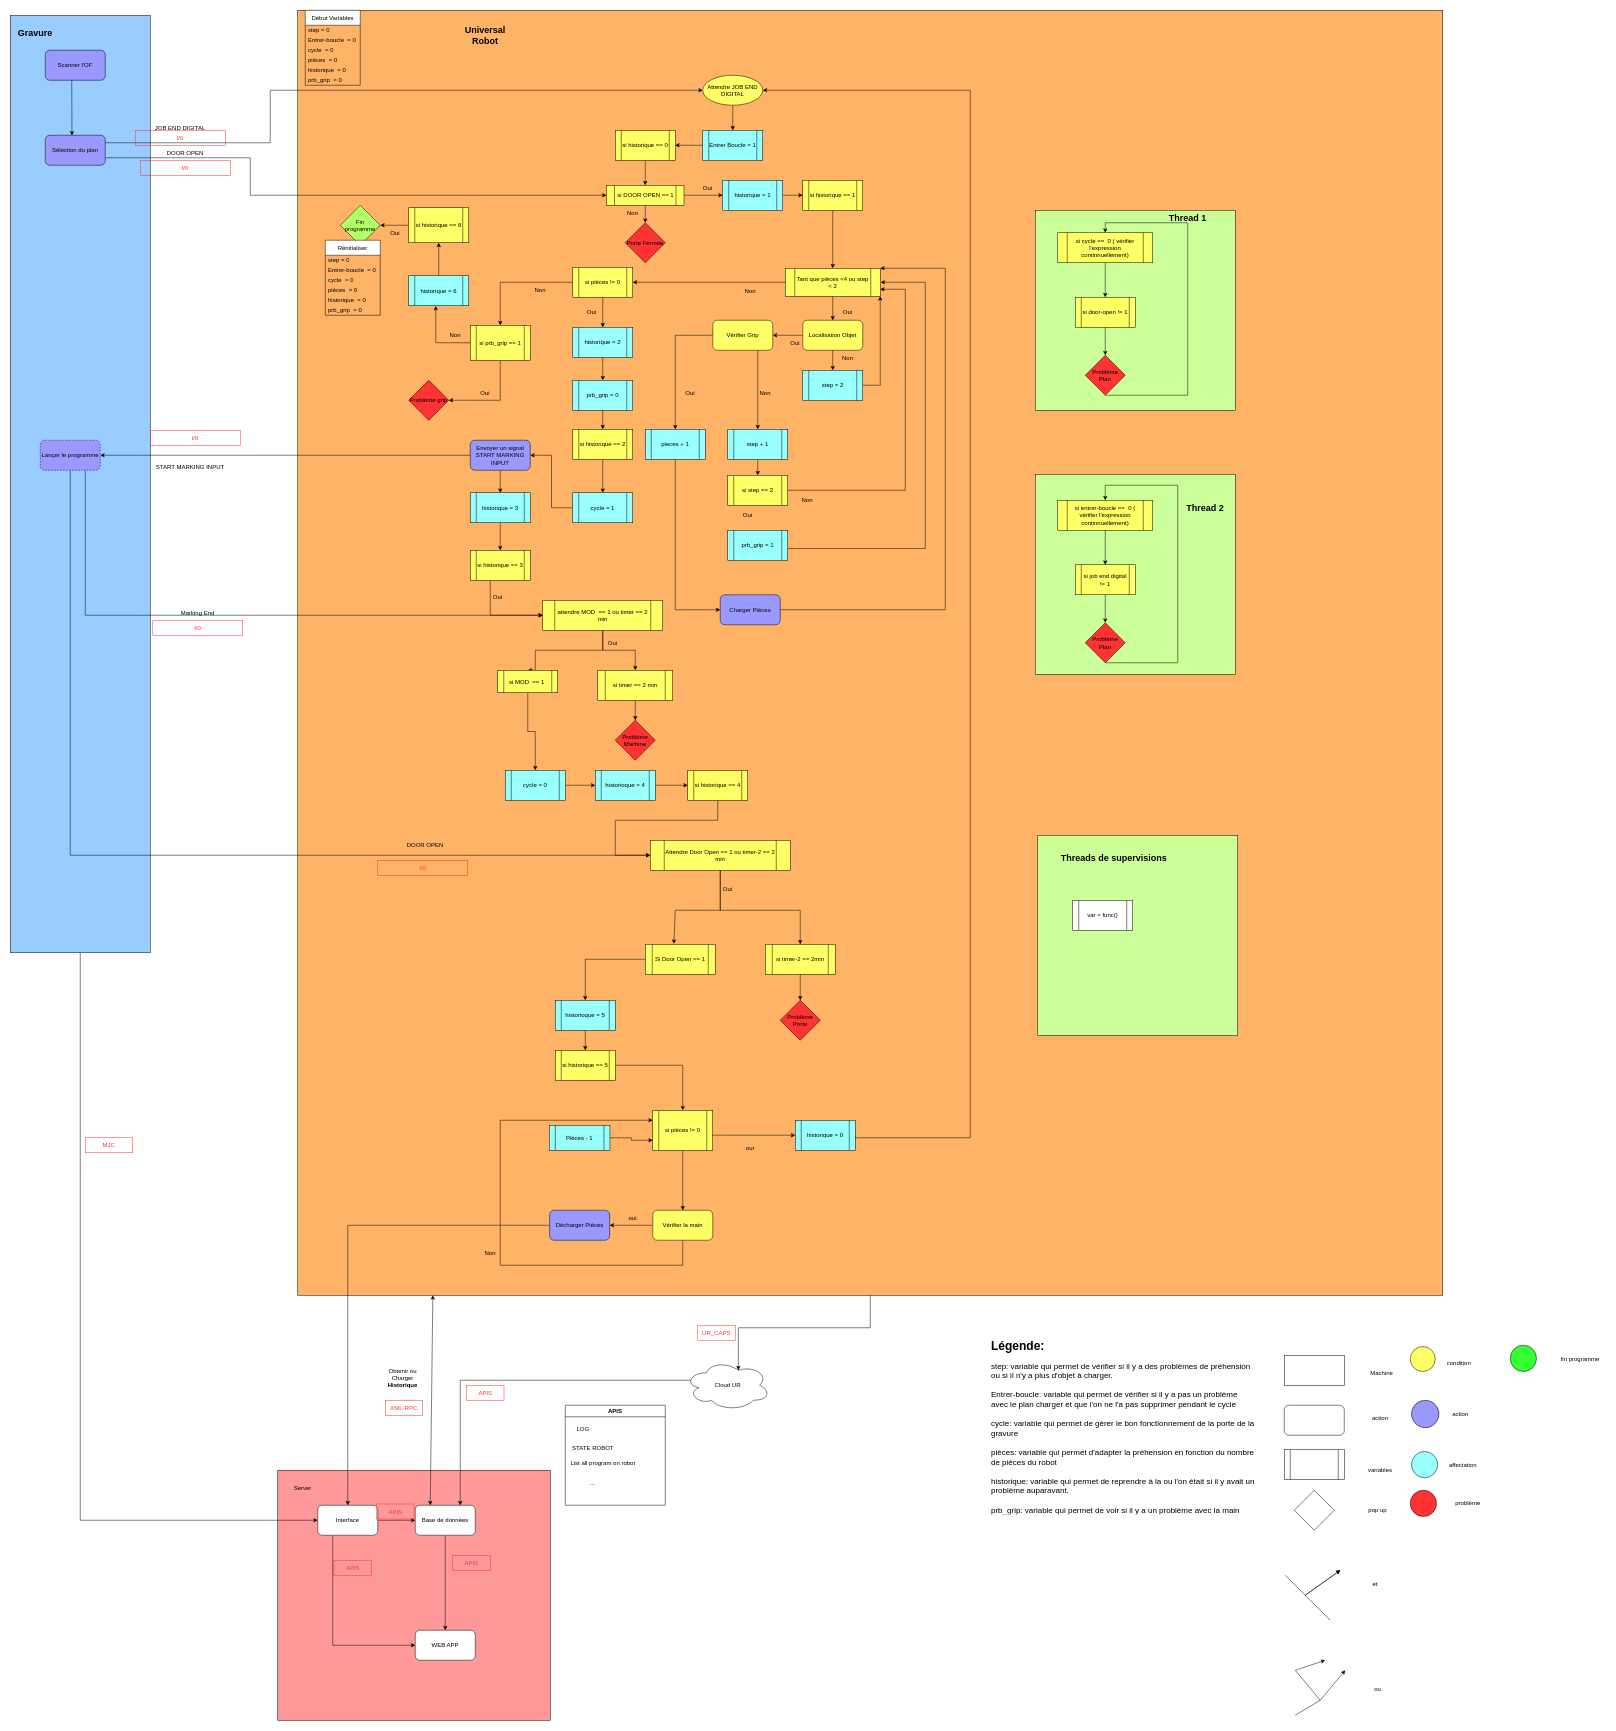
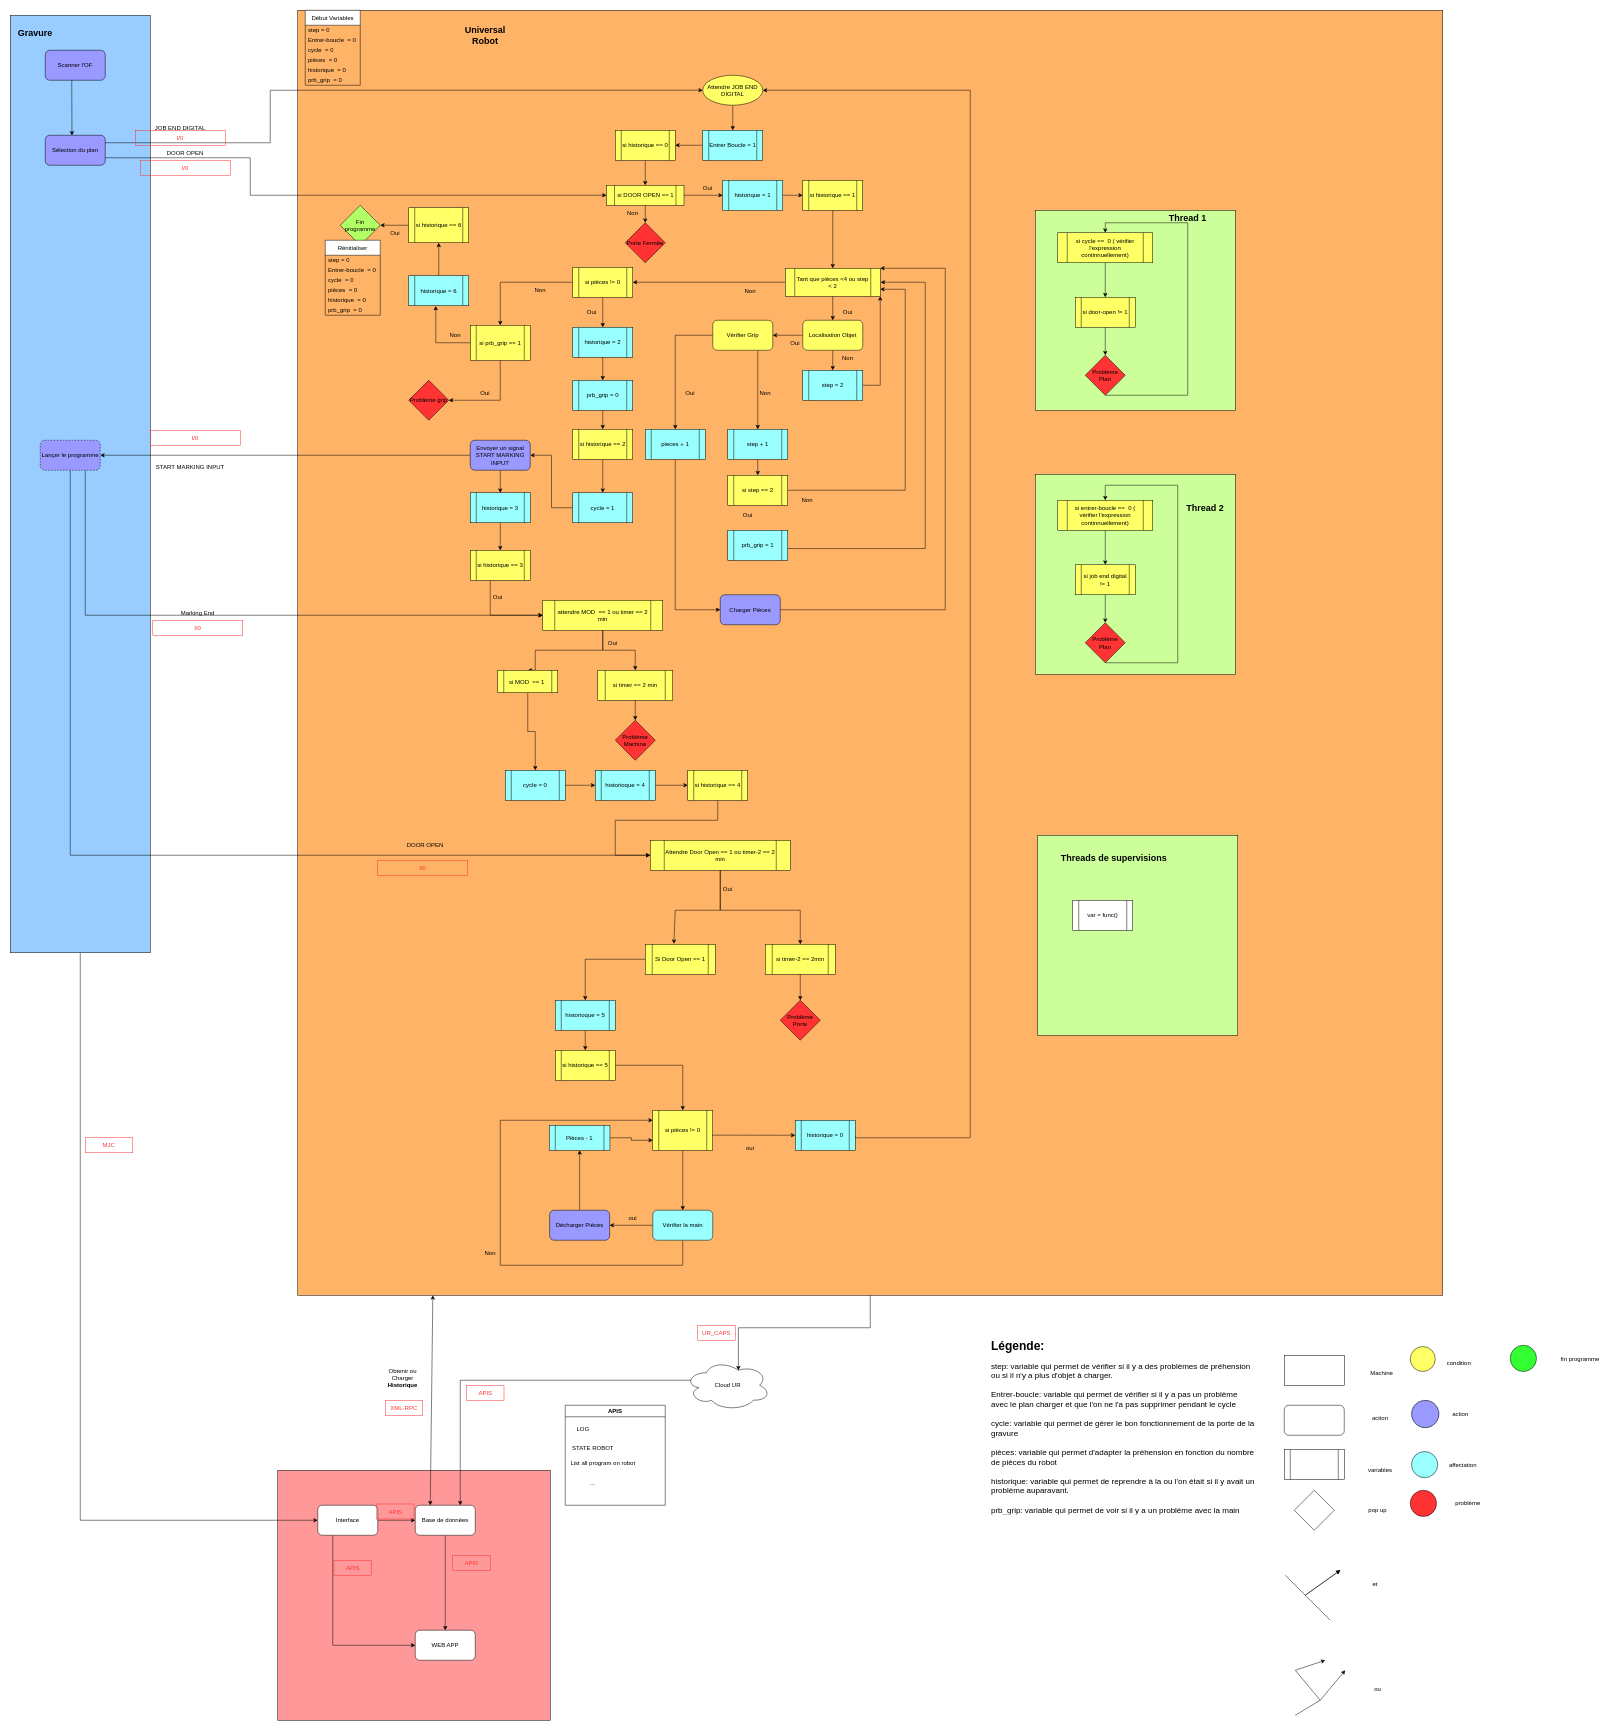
node "Vérifier la main": fillcolor #ffff66 -> #99ffff
node "Server": removed
edge "Décharger Pièces" -> "Interface": now "Décharger Pièces" -> "Pièces - 1"
